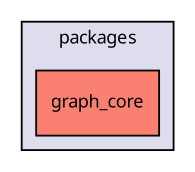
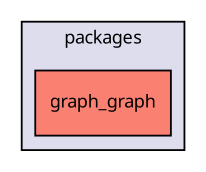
node "graph_core": label "graph_core" -> "graph_graph"
